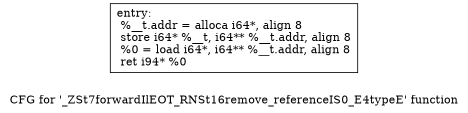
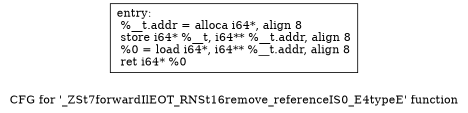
node "entry:": text "ret i94* %0" -> "ret i64* %0"
